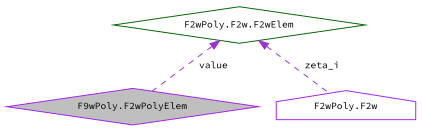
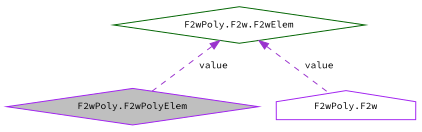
edge "F2wPoly.F2w" -> "F2wPoly.F2w.F2wElem": label " zeta_i" -> " value"
node "F9wPoly.F2wPolyElem": label "F9wPoly.F2wPolyElem" -> "F2wPoly.F2wPolyElem"
